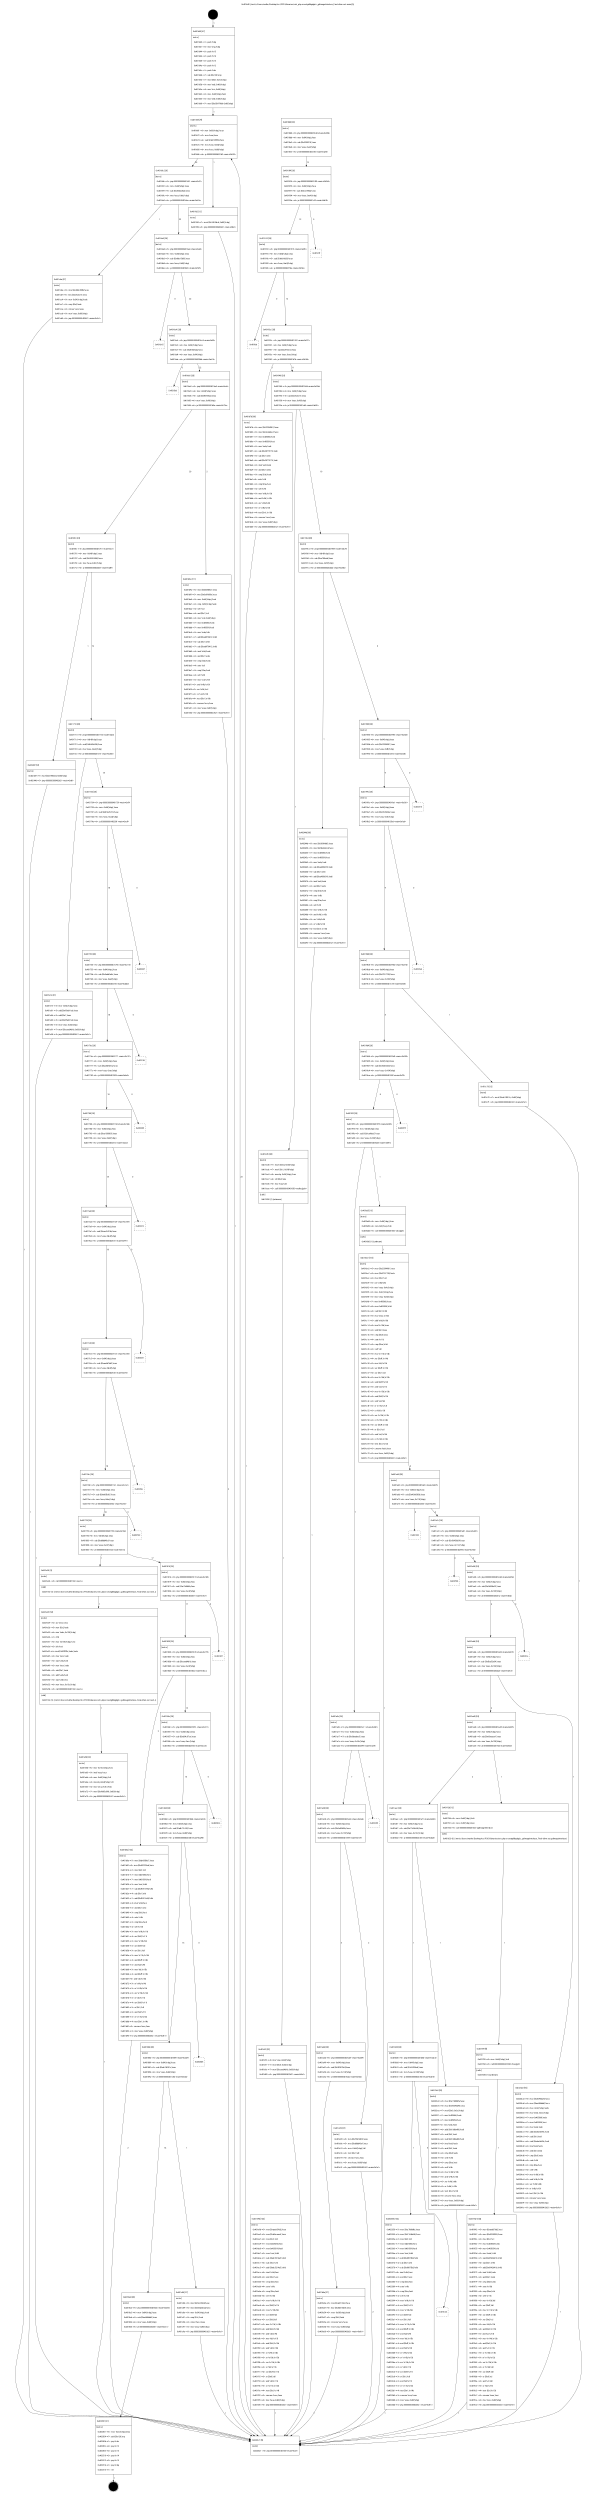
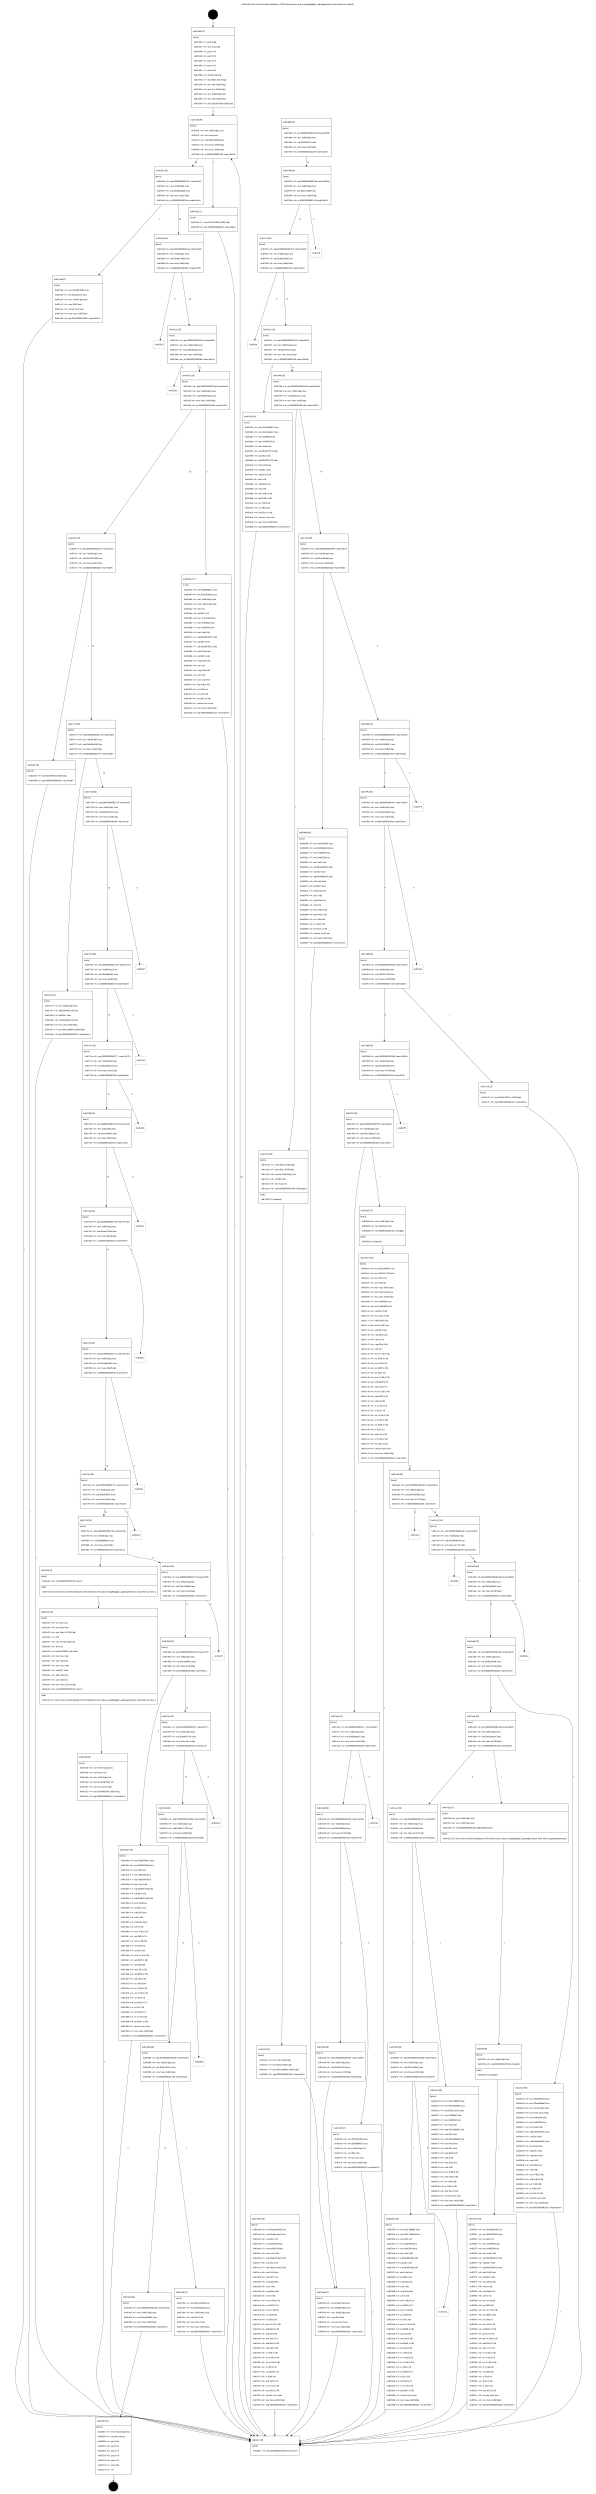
edge "0x4019d4 [28]" -> "0x4019f0 [28]": removed, label "8"
edge "0x401cf3 [23]" -> "0x402621 [5]": now "0x401cf3 [23]" -> "0x401b4a [27]"
